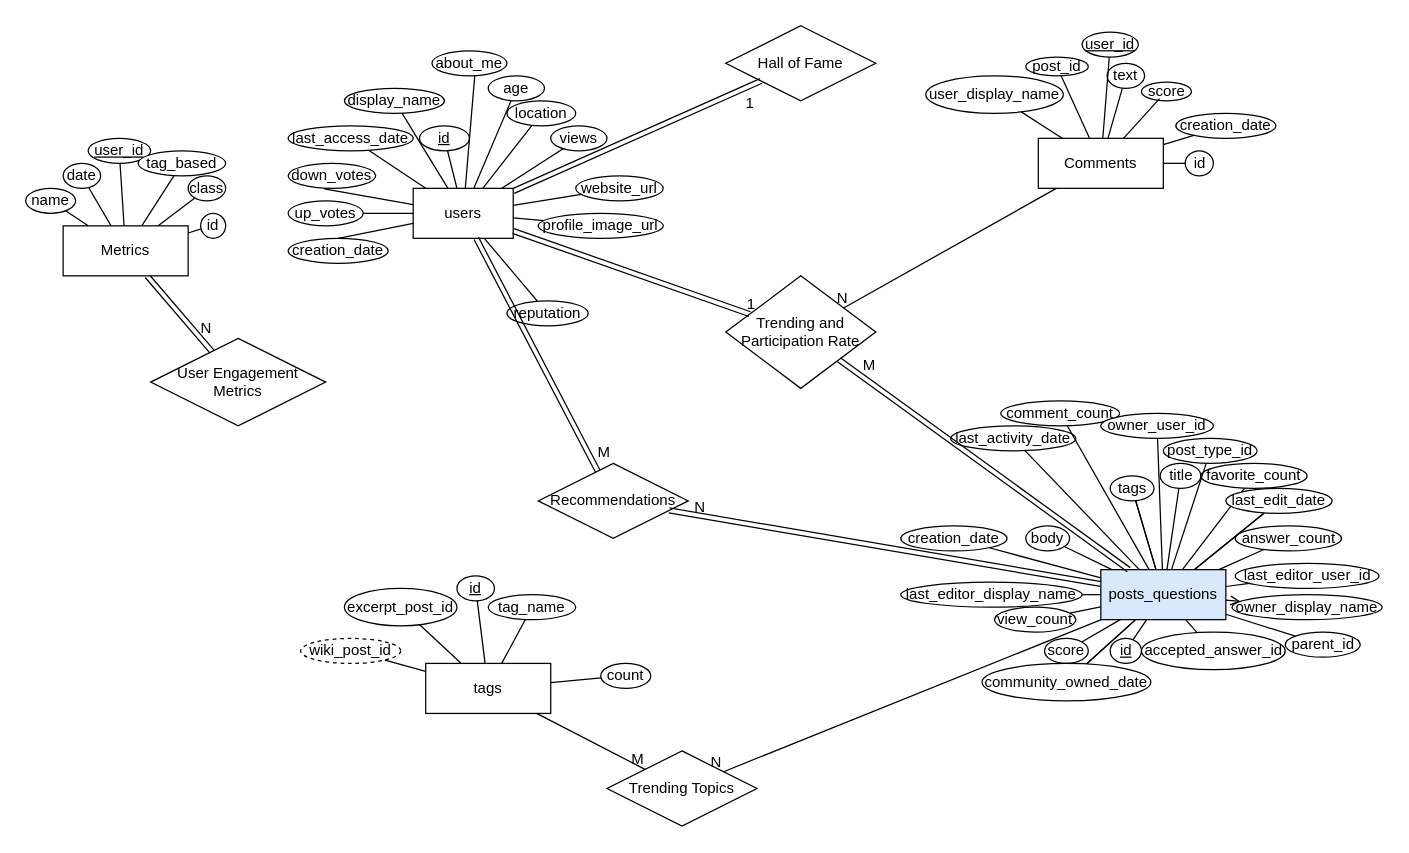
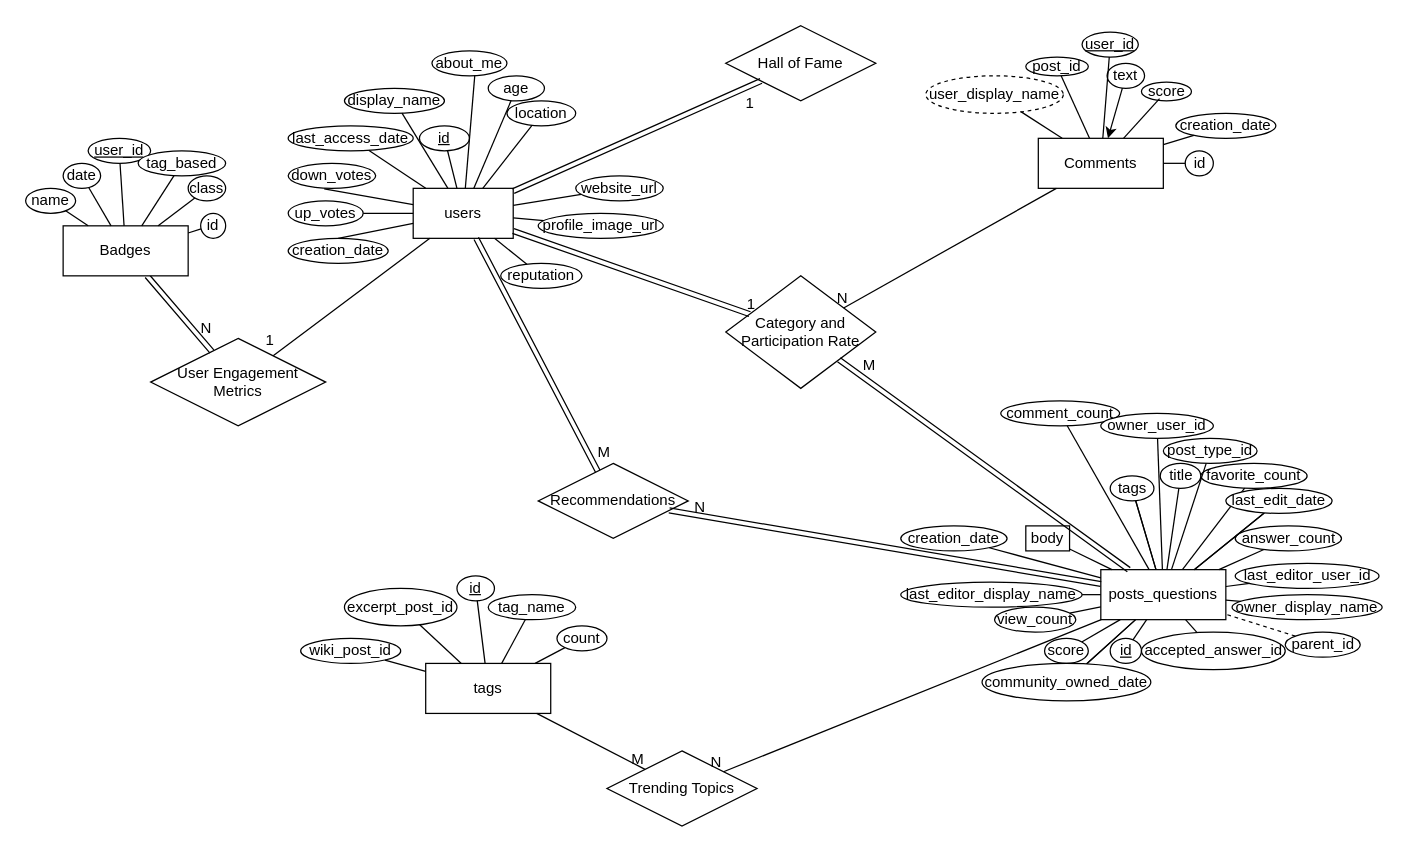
node "user_display_name": style solid -> dashed
edge "text" -- "Comments": arrowhead none -> classic
node "views": removed
edge "views" -- "users": removed
node "Metrics": label "Metrics" -> "Badges"
edge "users" -- "User Engagement Metrics": added, label "1"
node "reputation": moved (548, 313) -> (541, 276)
node "Trending and Participation Rate": label "Trending and Participation Rate" -> "Category and Participation Rate"
node "last_activity_date": removed
edge "last_activity_date" -- "posts_questions": removed
node "body": shape ellipse -> rectangle
node "posts_questions": fillcolor #dae8fc -> #ffffff
edge "posts_questions" -> "owner_display_name": arrowhead open -> none
edge "posts_questions" -- "parent_id": style solid -> dashed
node "wiki_post_id": style dashed -> solid
node "count": moved (626, 676) -> (582, 638)
